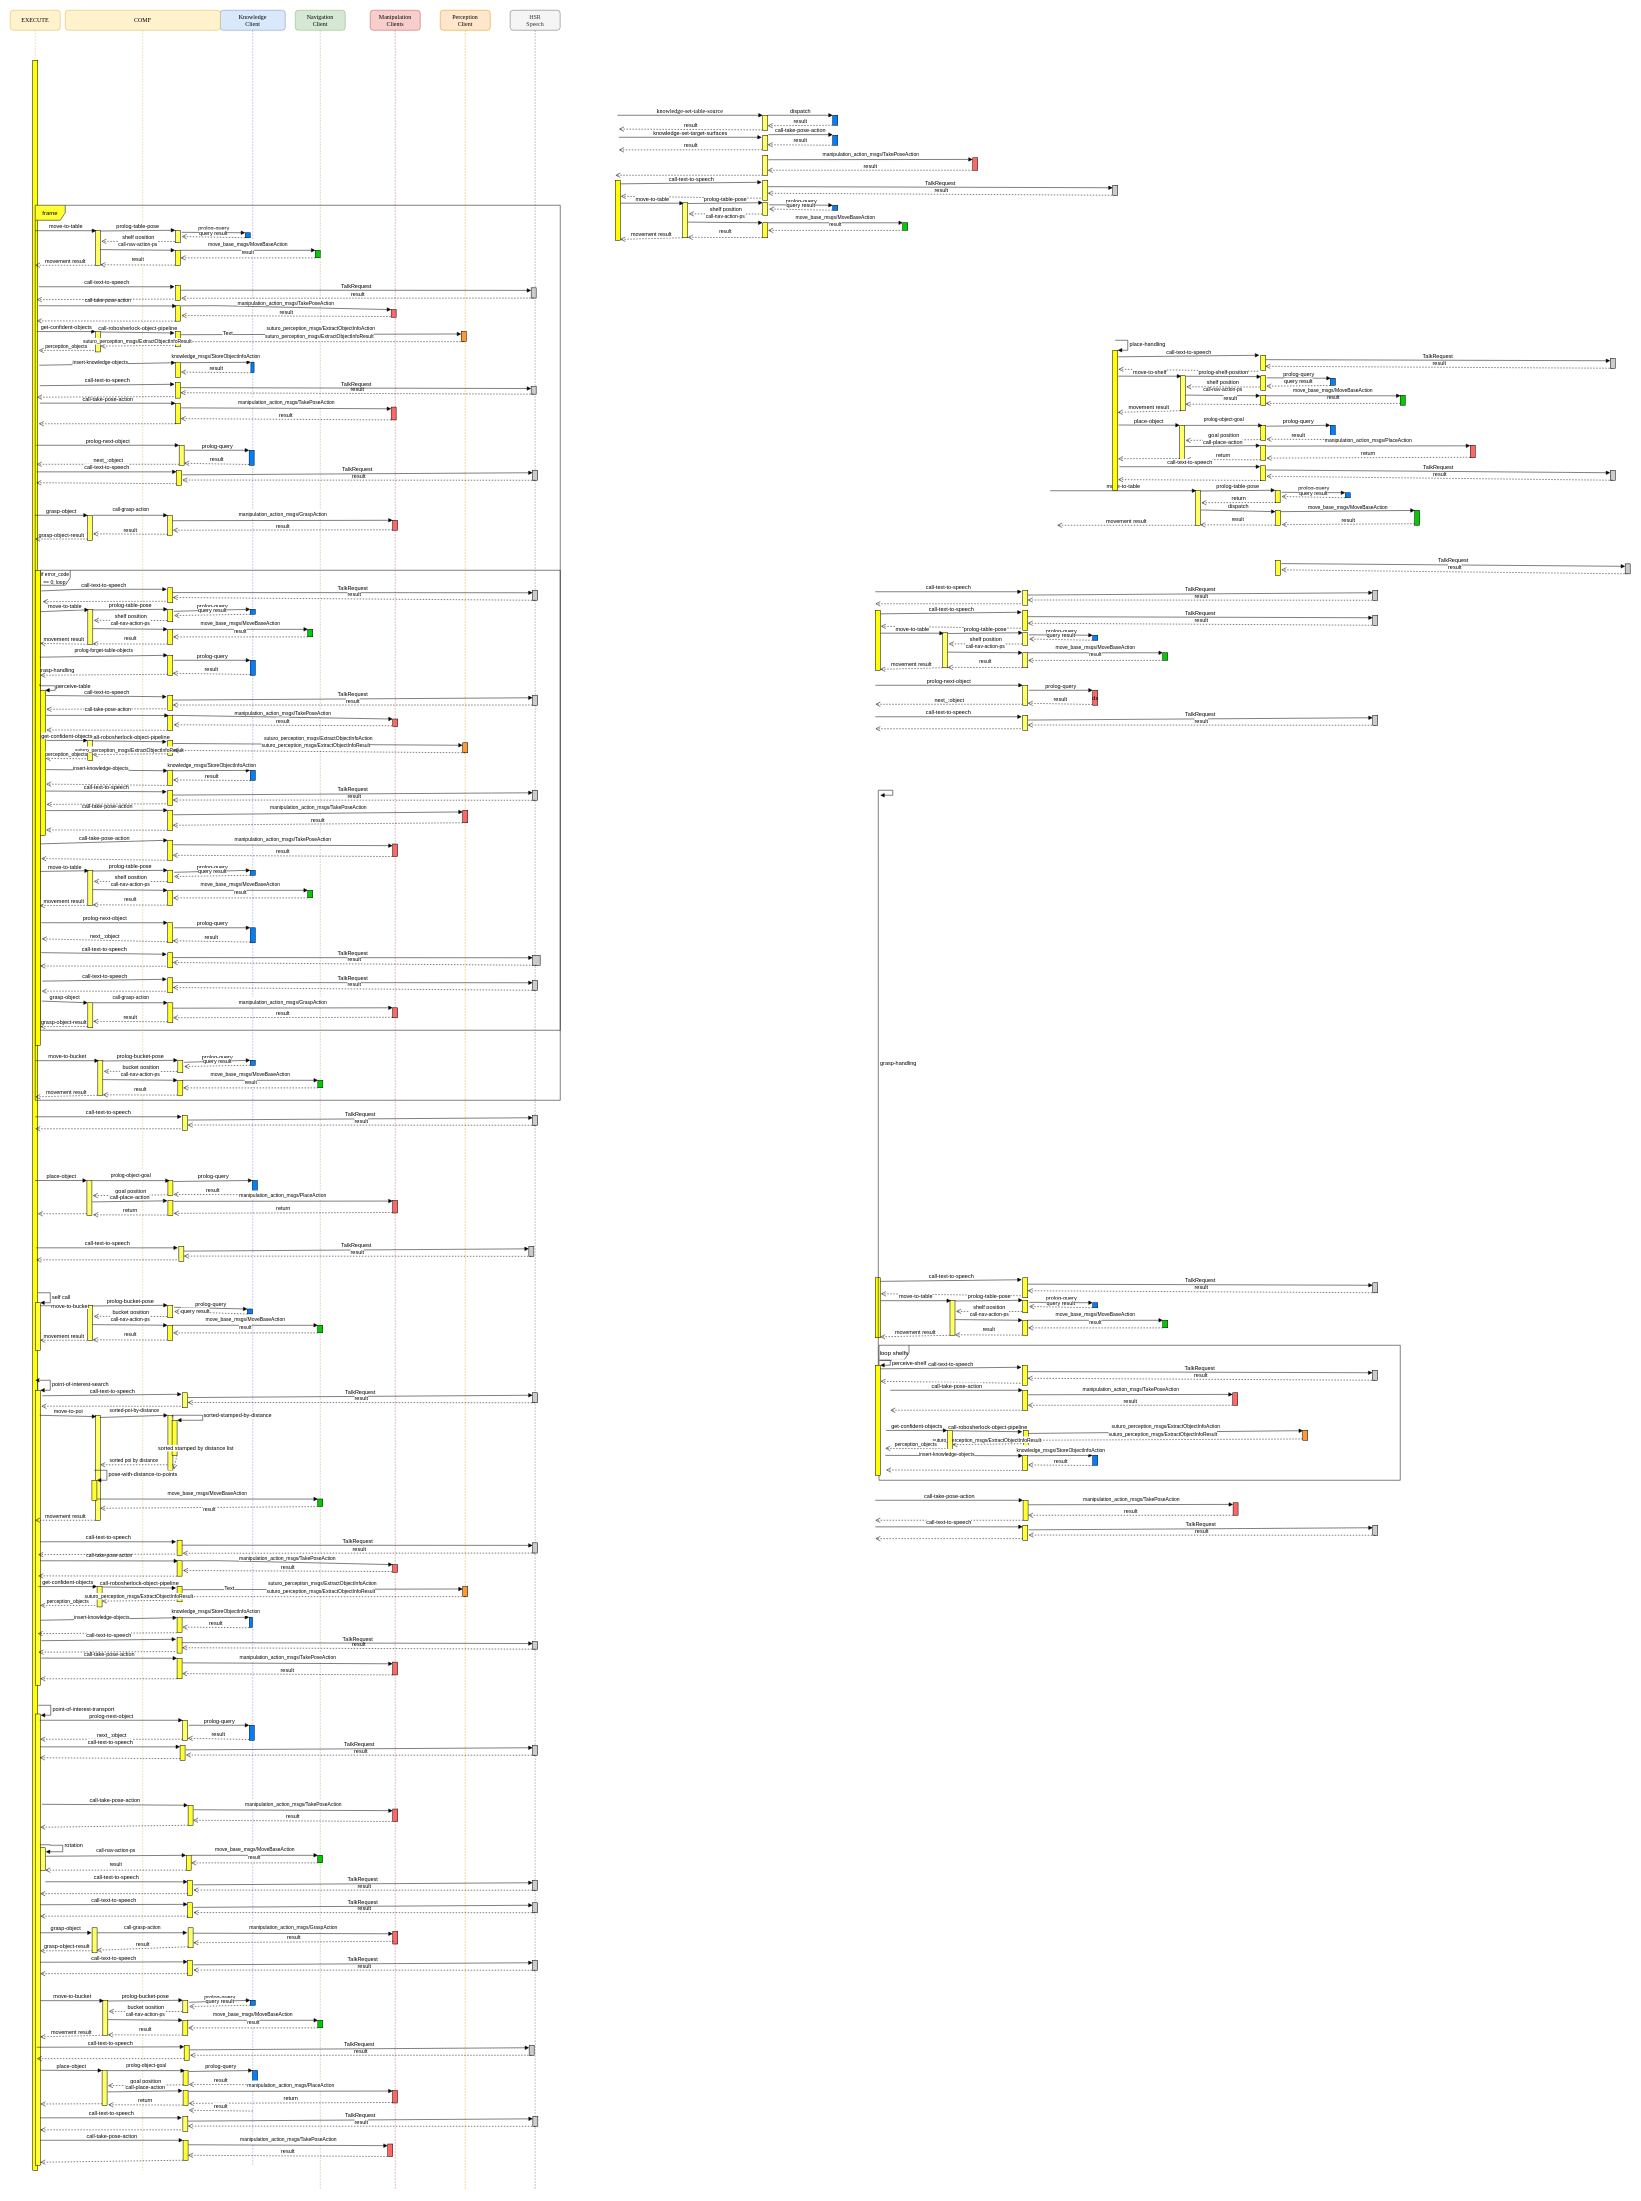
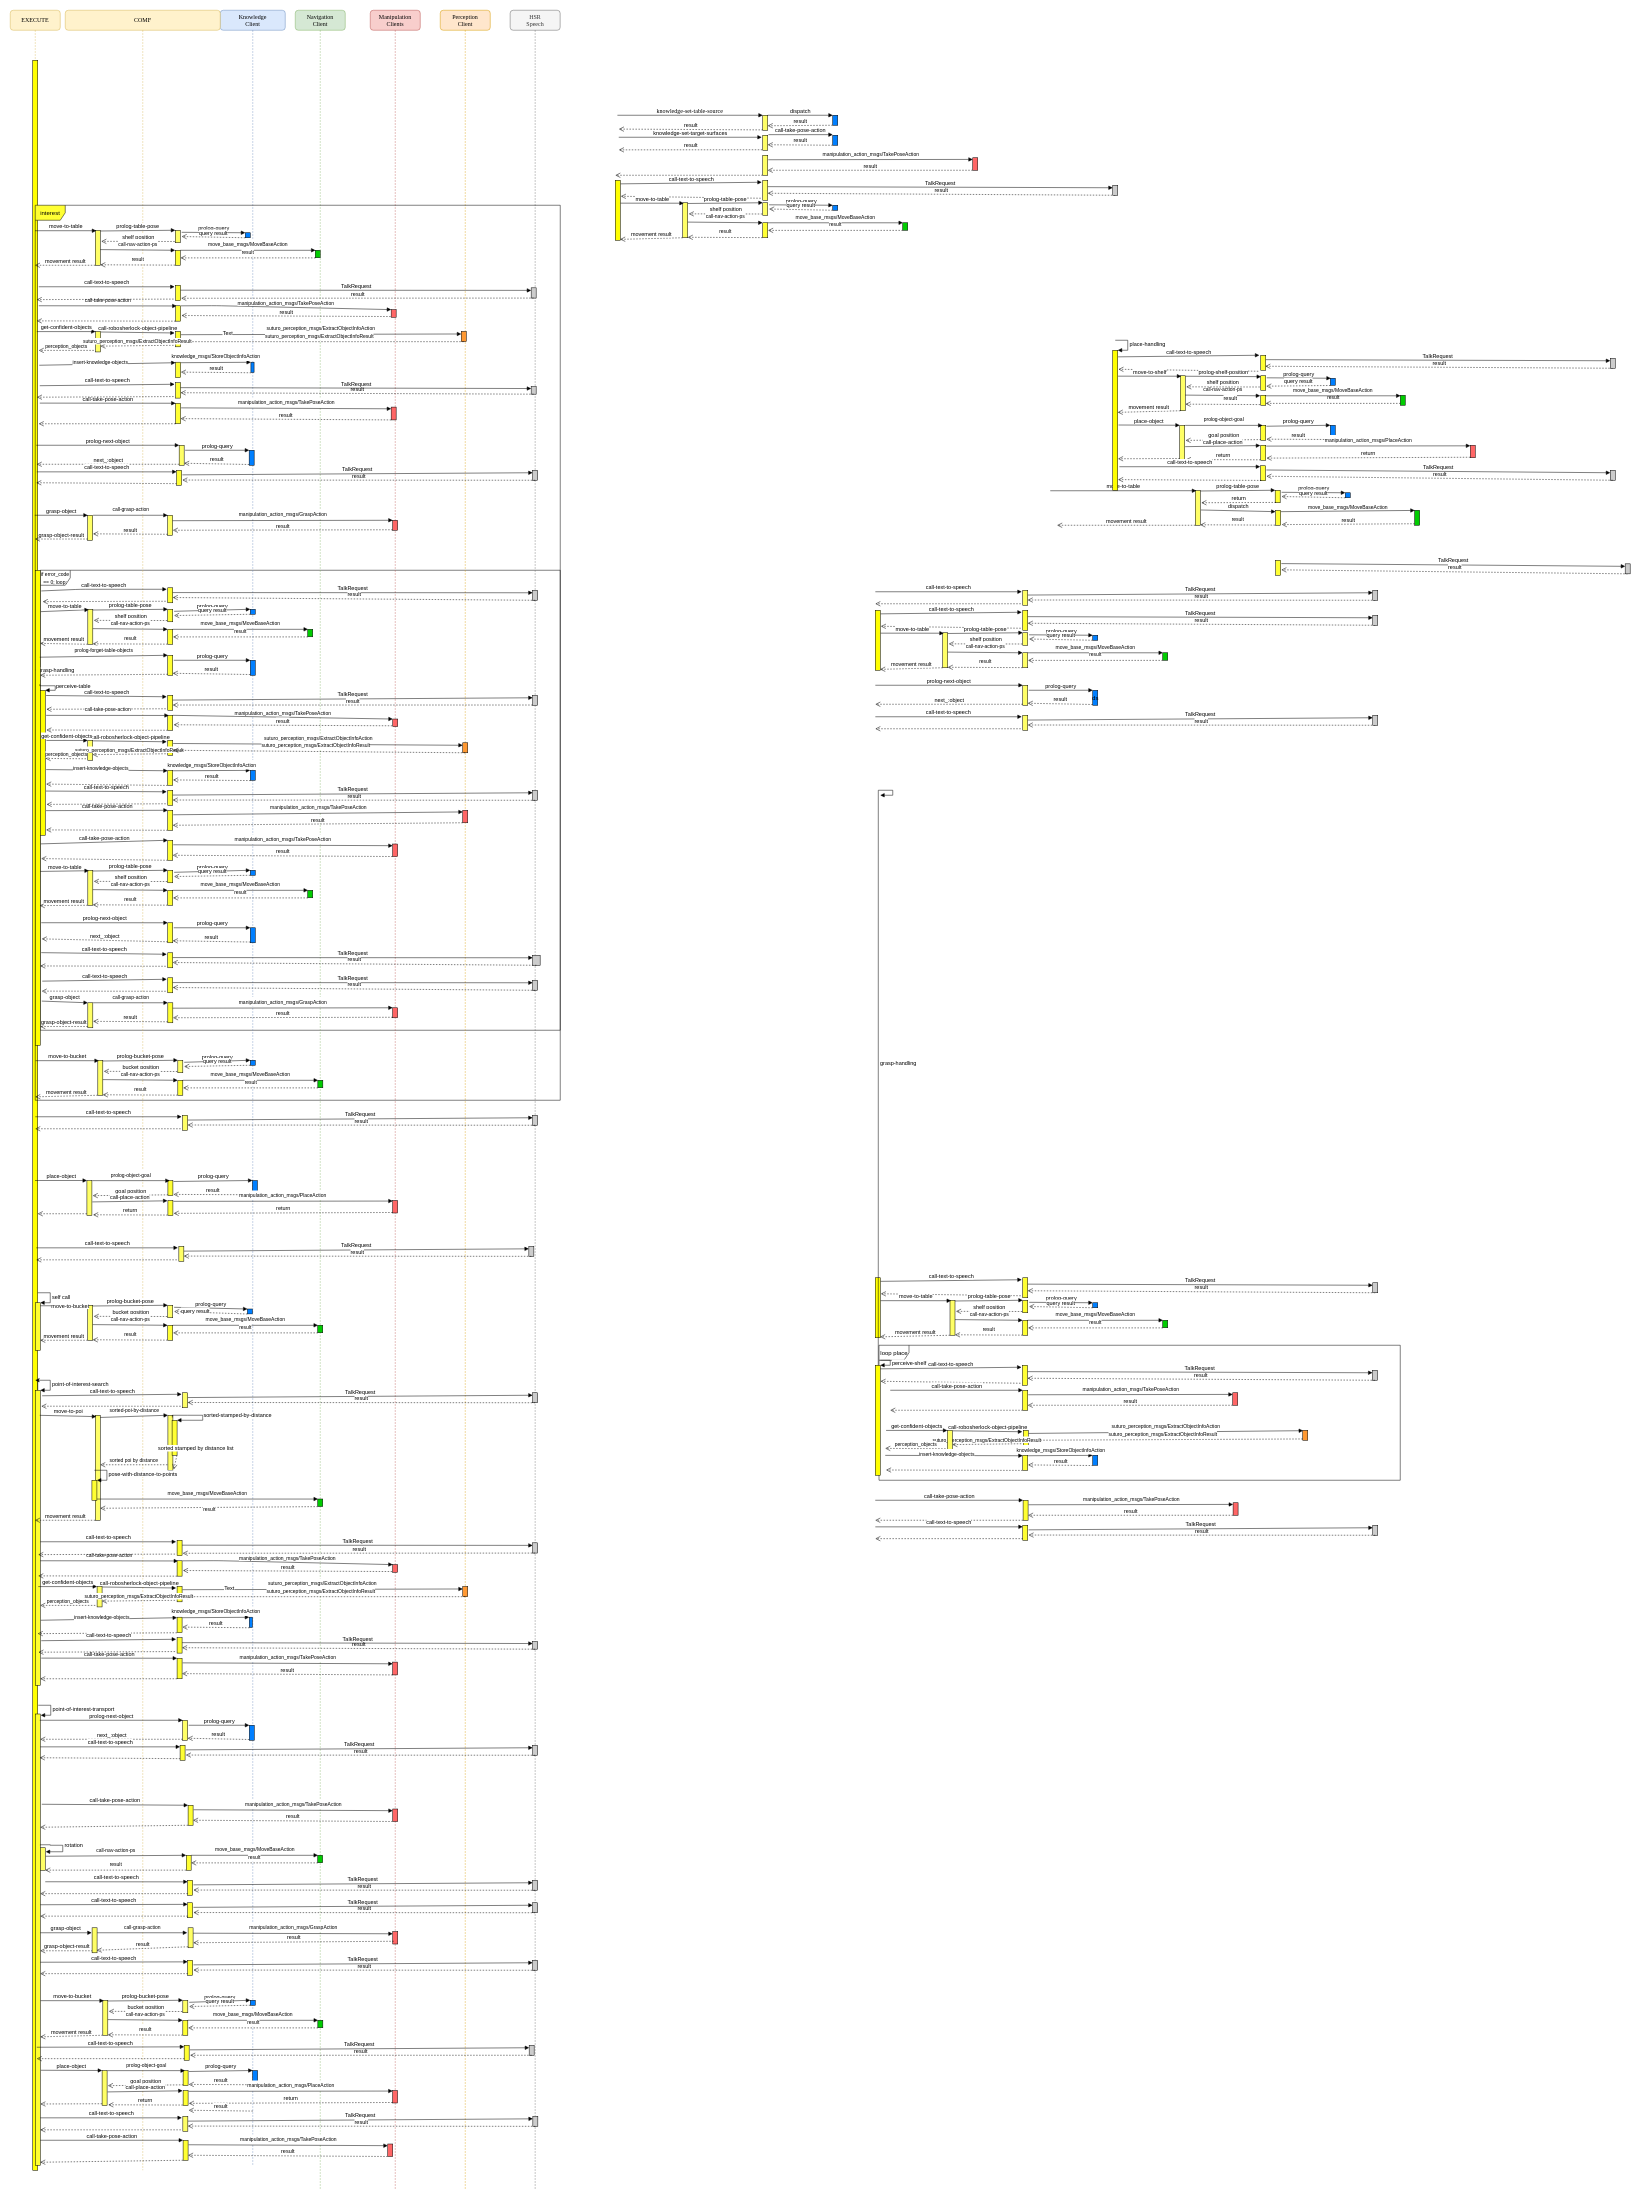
node "frame": label "frame" -> "interest"
node "ds": fillcolor #ff6666 -> #007fff
node "loop shelfs": label "loop shelfs" -> "loop place"
